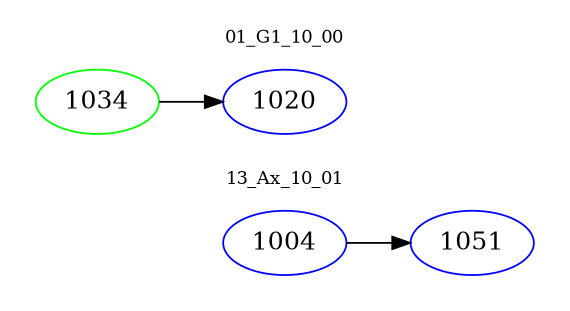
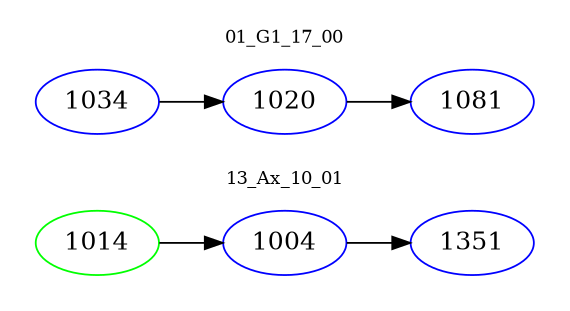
cluster "01_G1_10_00": label "01_G1_10_00" -> "01_G1_17_00"
node "1034": color green -> blue
node "1081": added
node "1014": added
node "1051": label "1051" -> "1351"
